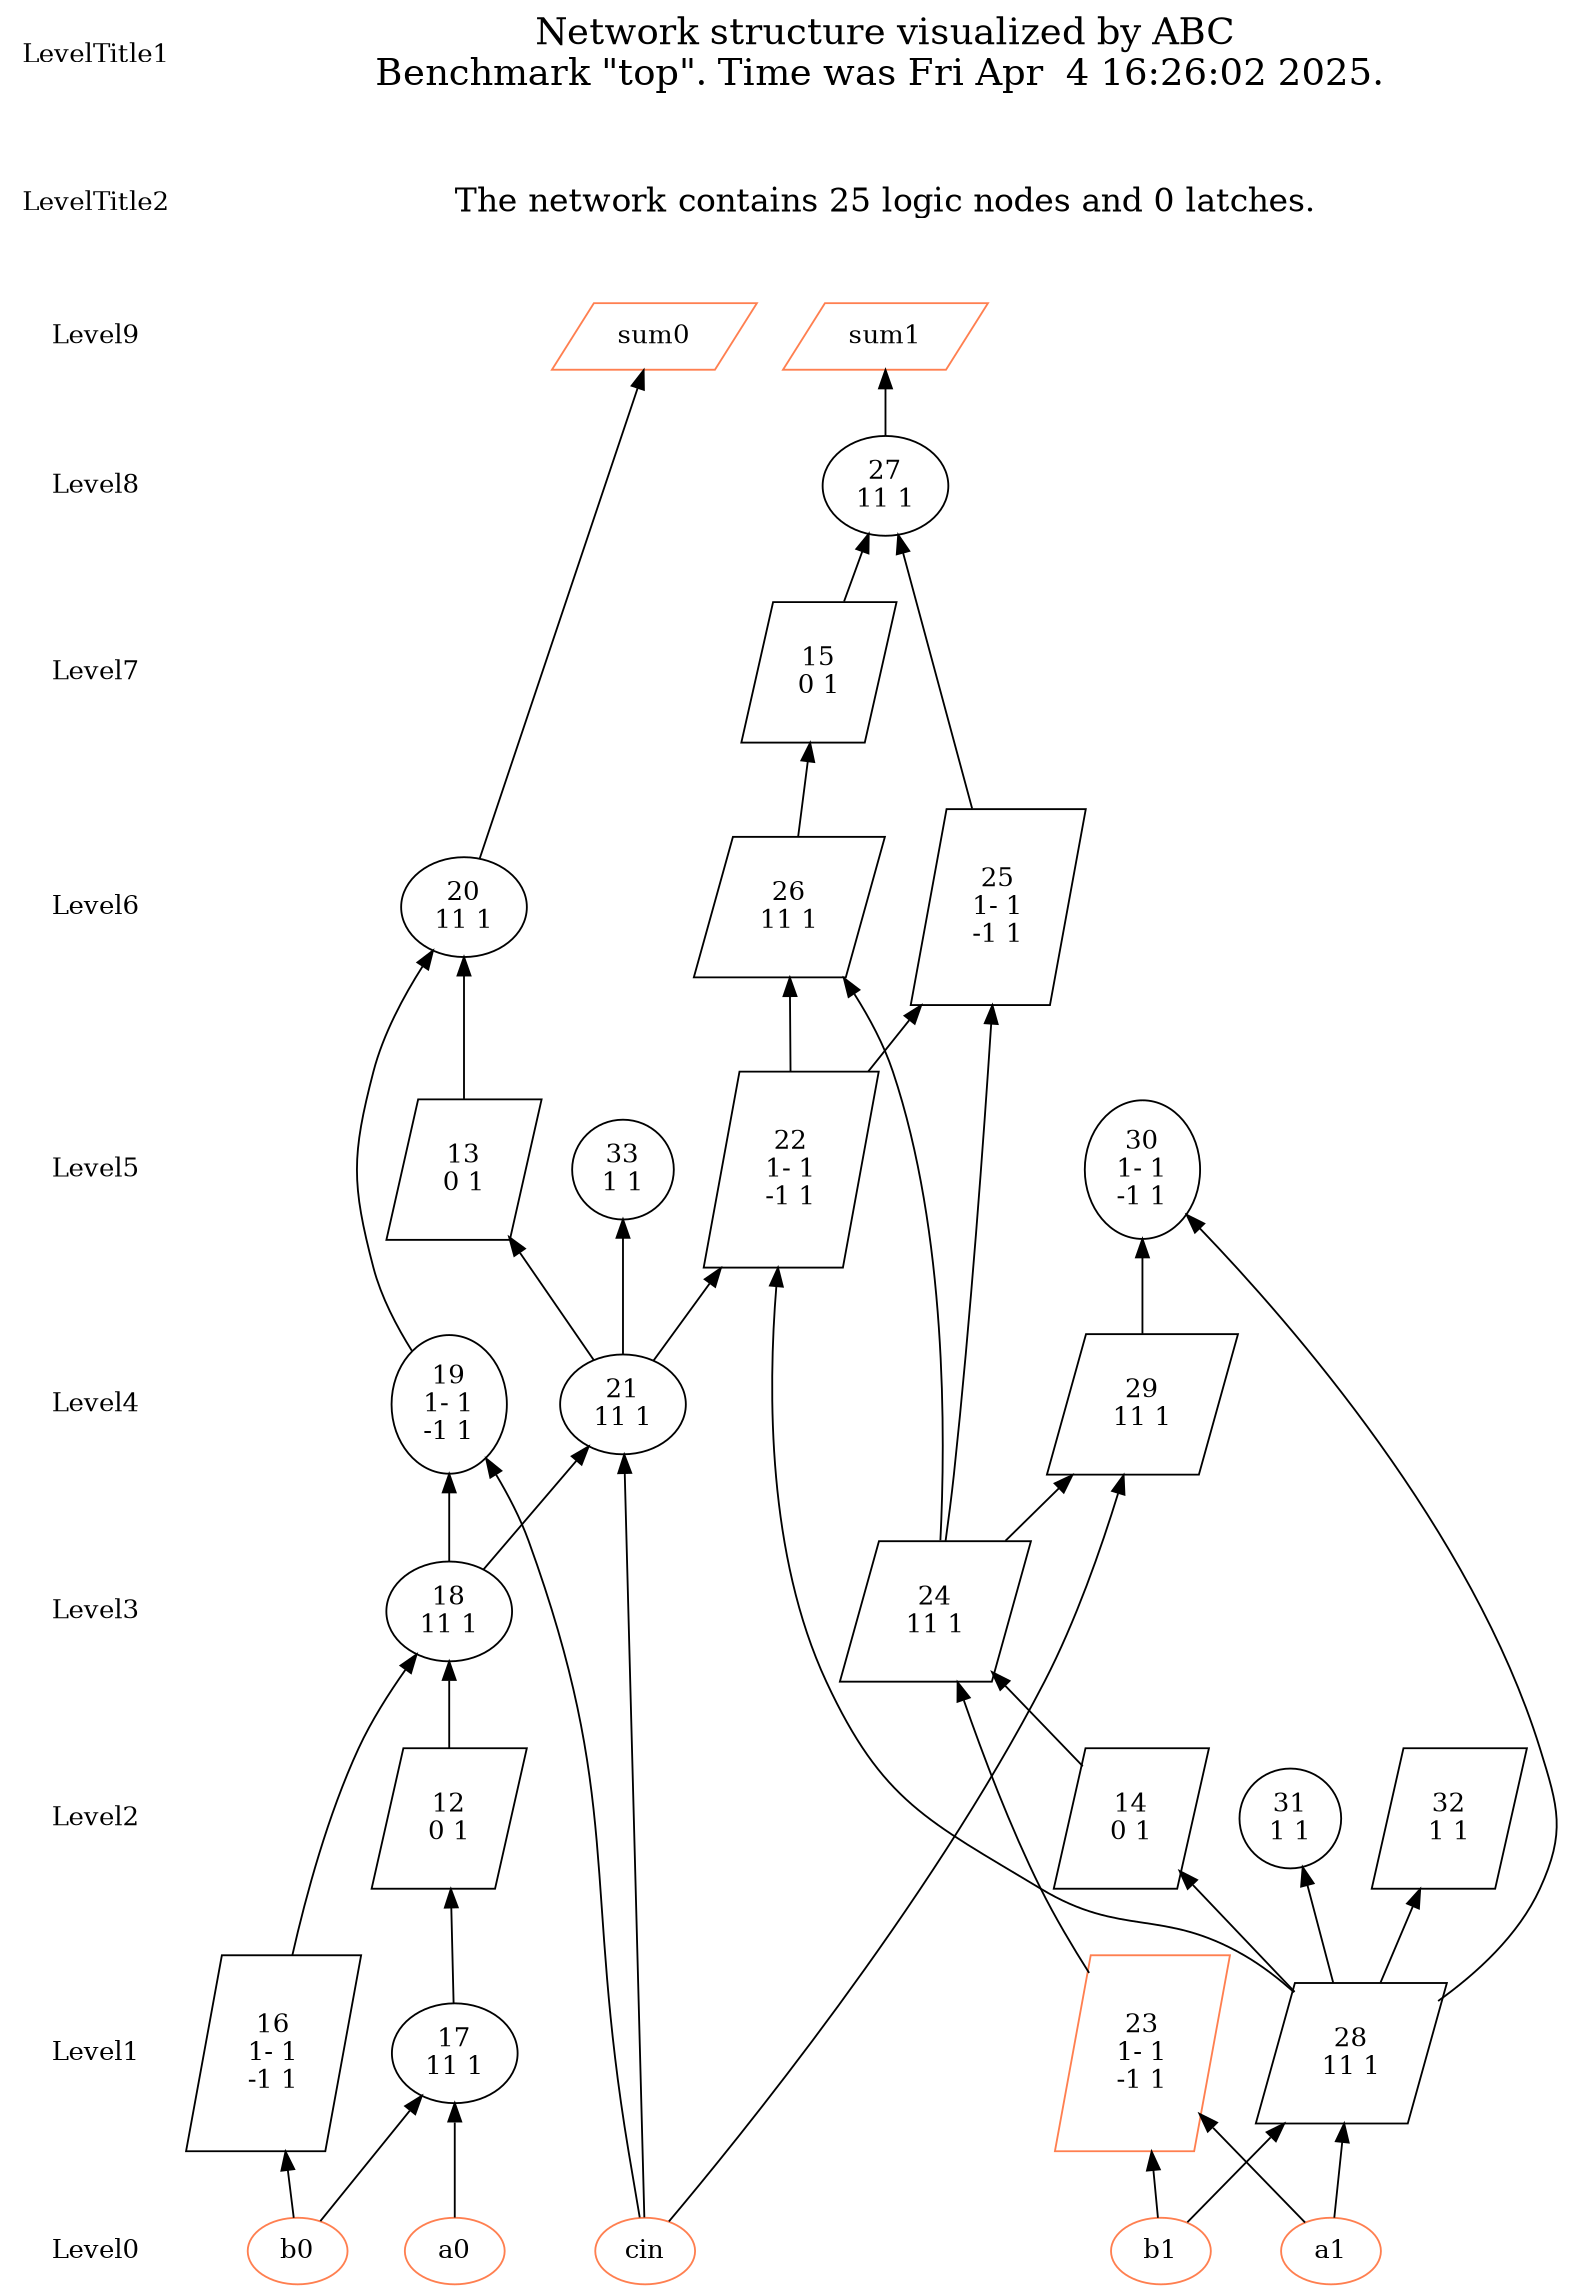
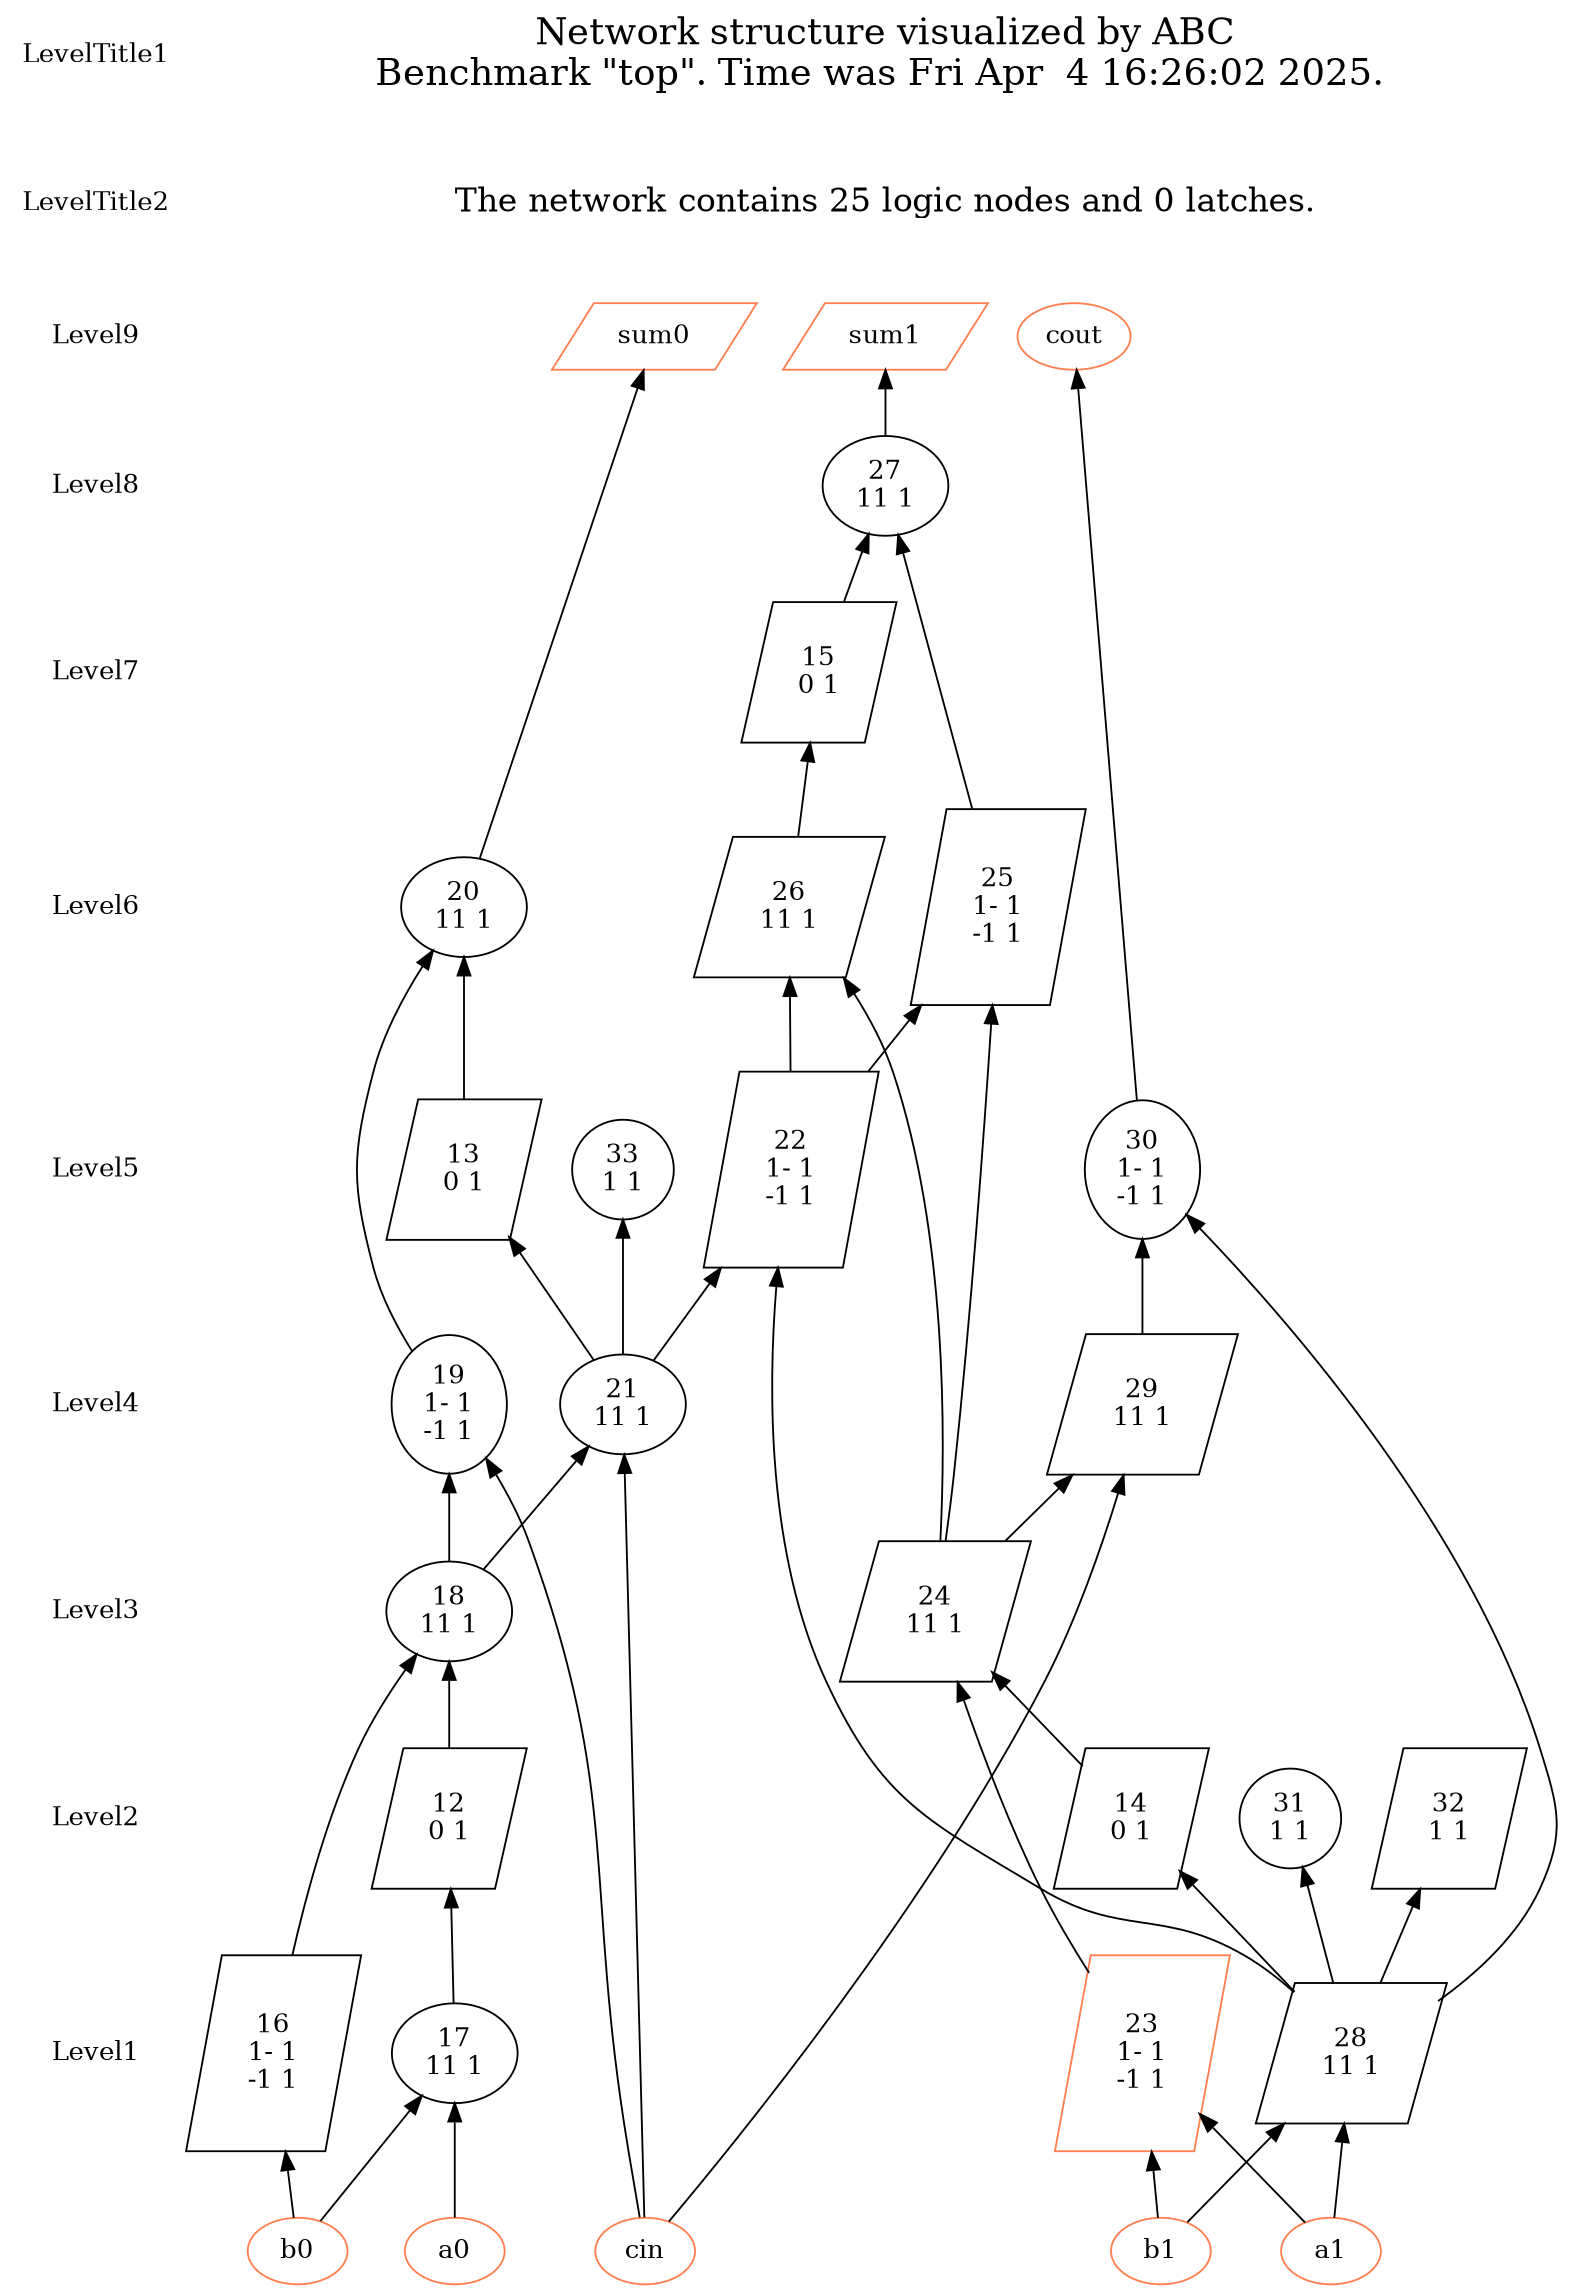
node "cout": added
node "Level0": removed
